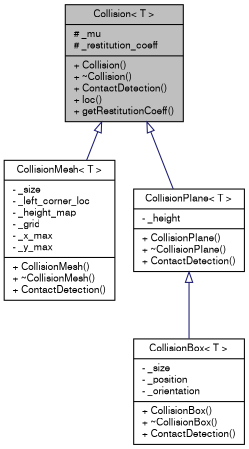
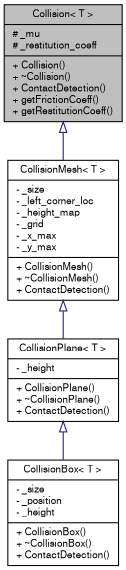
node "Collision< T >": text "+ loc()" -> "+ getFrictionCoeff()"
edge "CollisionPlane< T >" -> "Collision< T >": now "CollisionPlane< T >" -> "CollisionMesh< T >"
node "CollisionBox< T >": text "- _orientation" -> "- _height"
